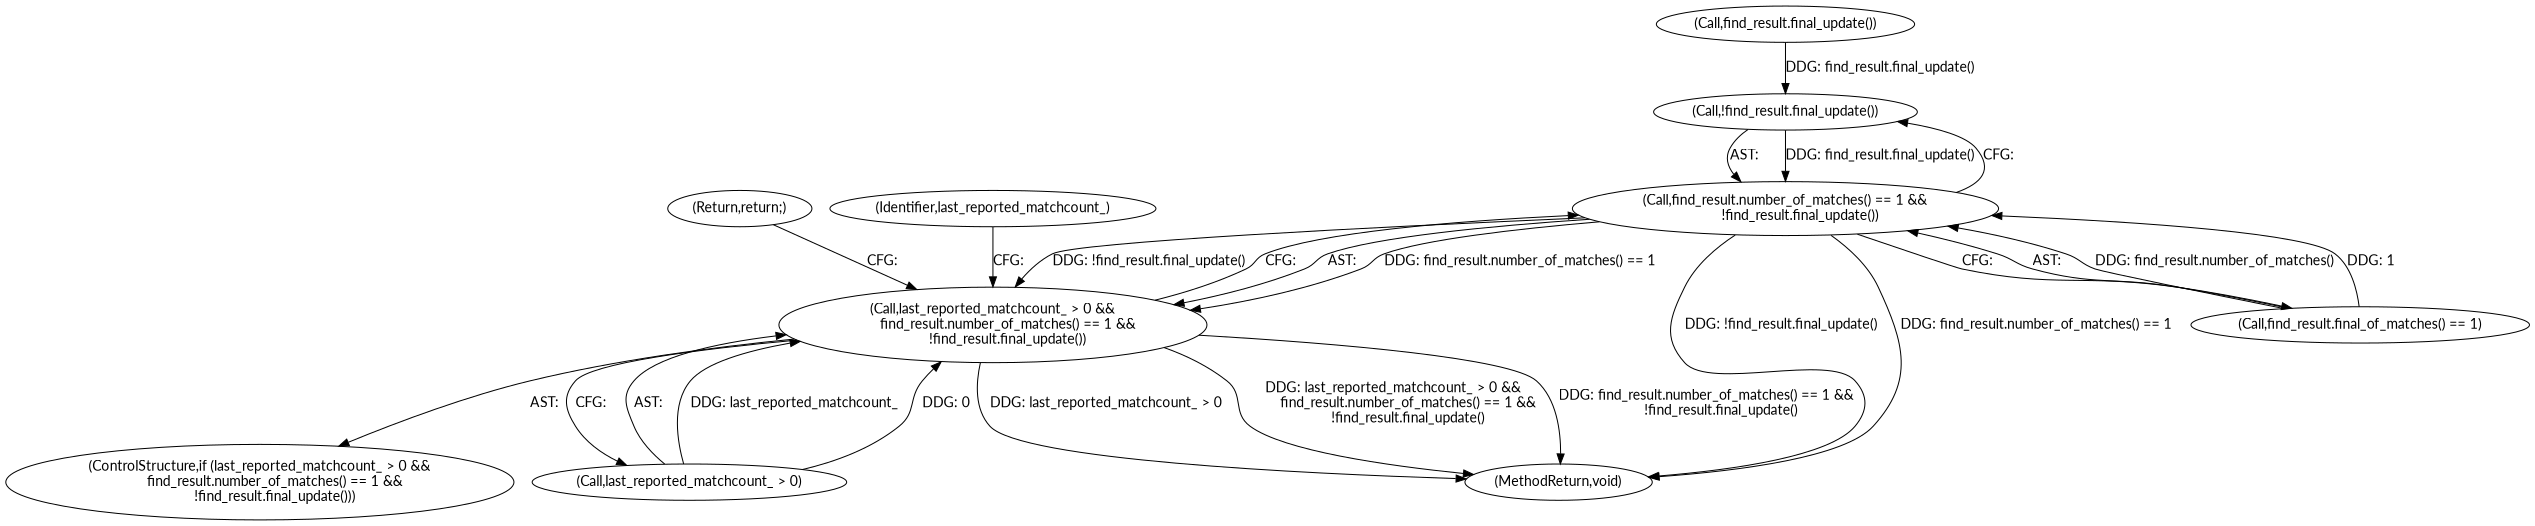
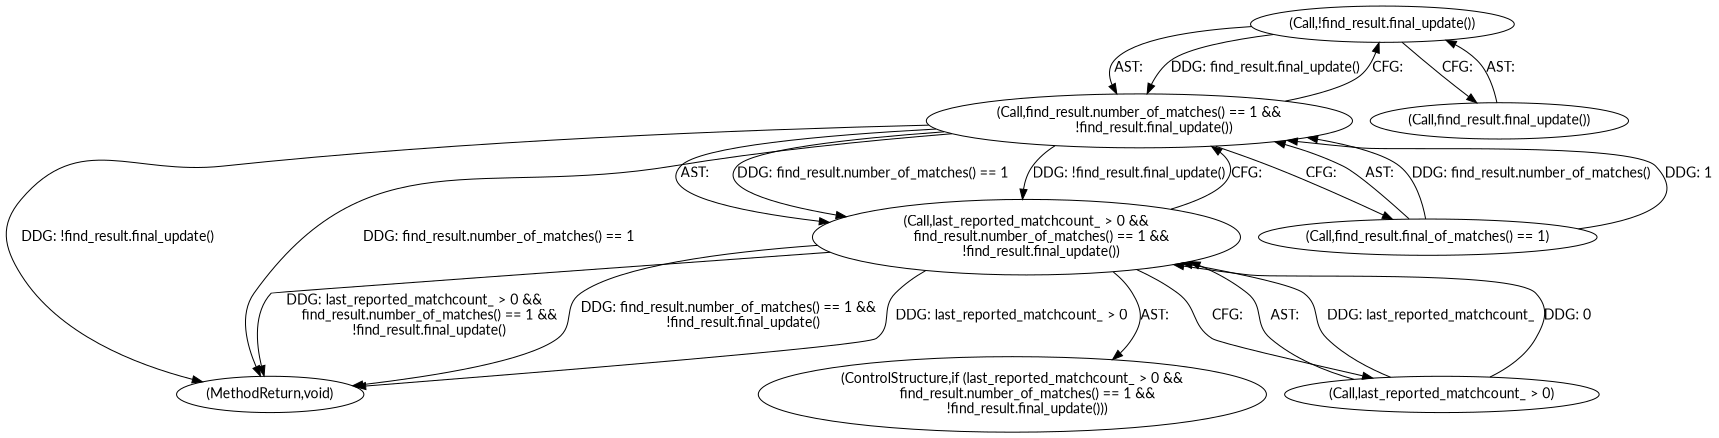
edge "(Call,find_result.final_update())" -> "(Call,!find_result.final_update())": label "DDG: find_result.final_update()" -> "AST: "
edge "(Call,!find_result.final_update())" -> "(Call,find_result.final_update())": added, label "CFG:"
node "(Return,return;)": removed
node "(Identifier,last_reported_matchcount_)": removed
